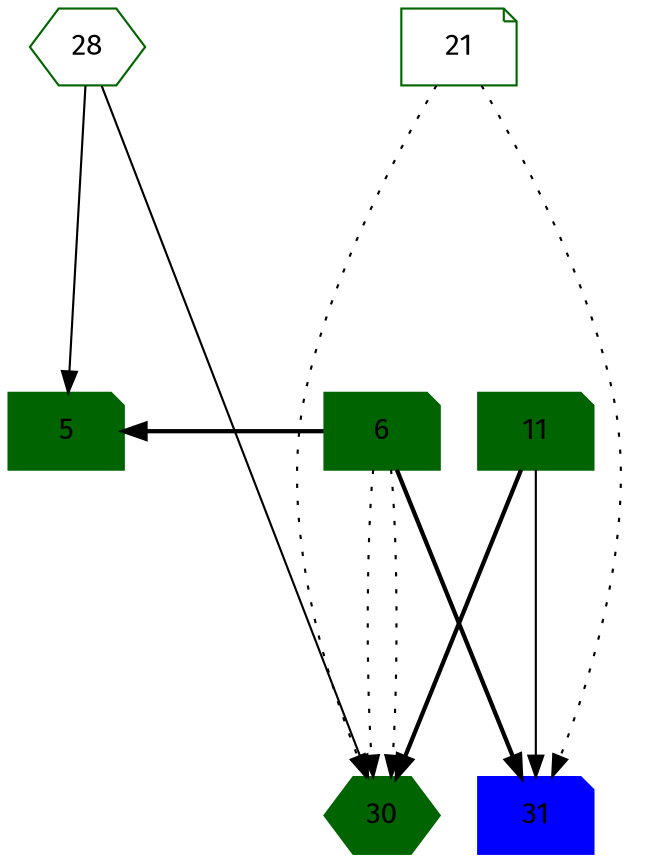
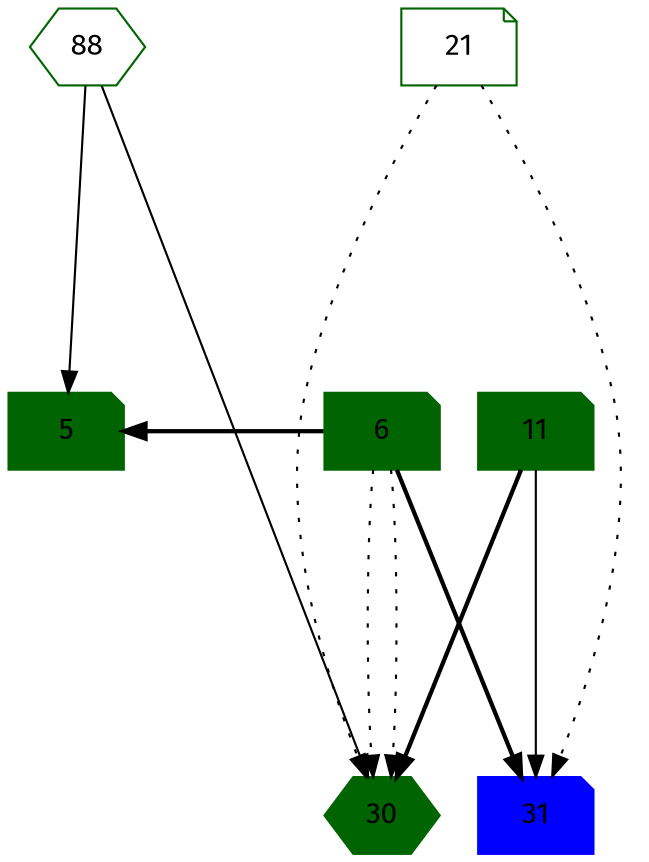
node "28": label "28" -> "88"
